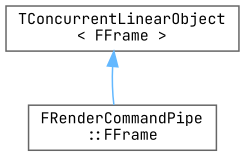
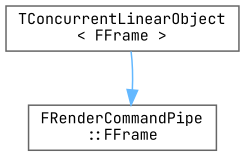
edge "FRenderCommandPipe ::FFrame" -> "TConcurrentLinearObject < FFrame >": reversed
